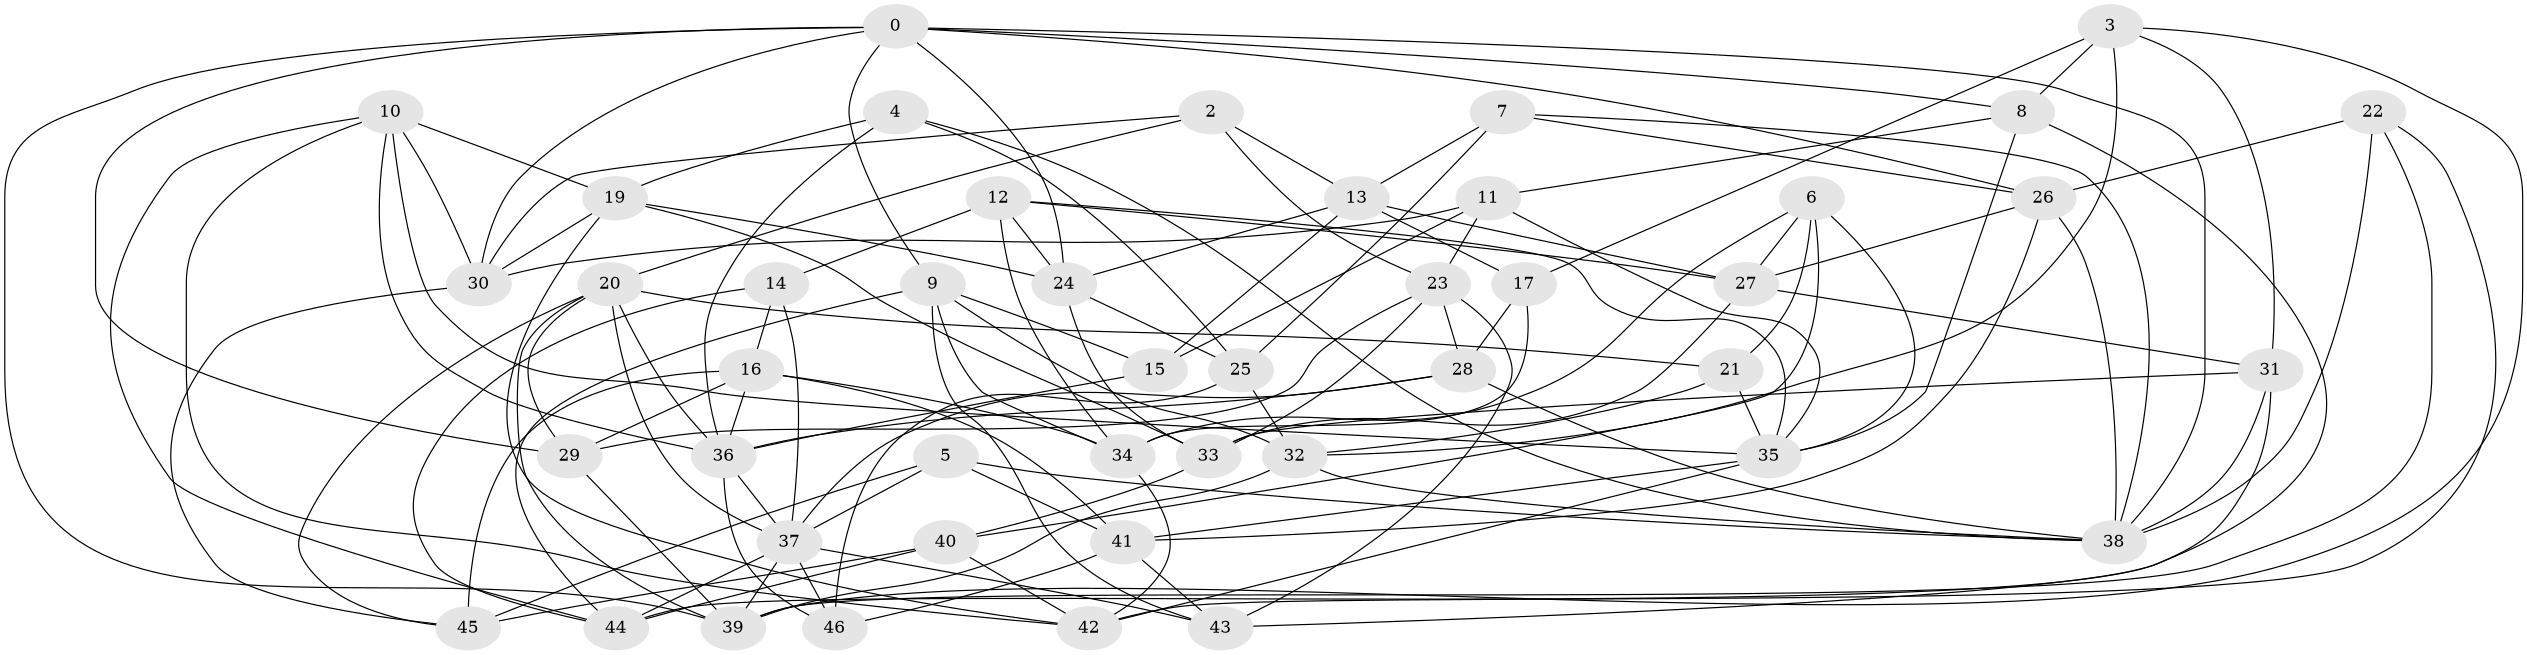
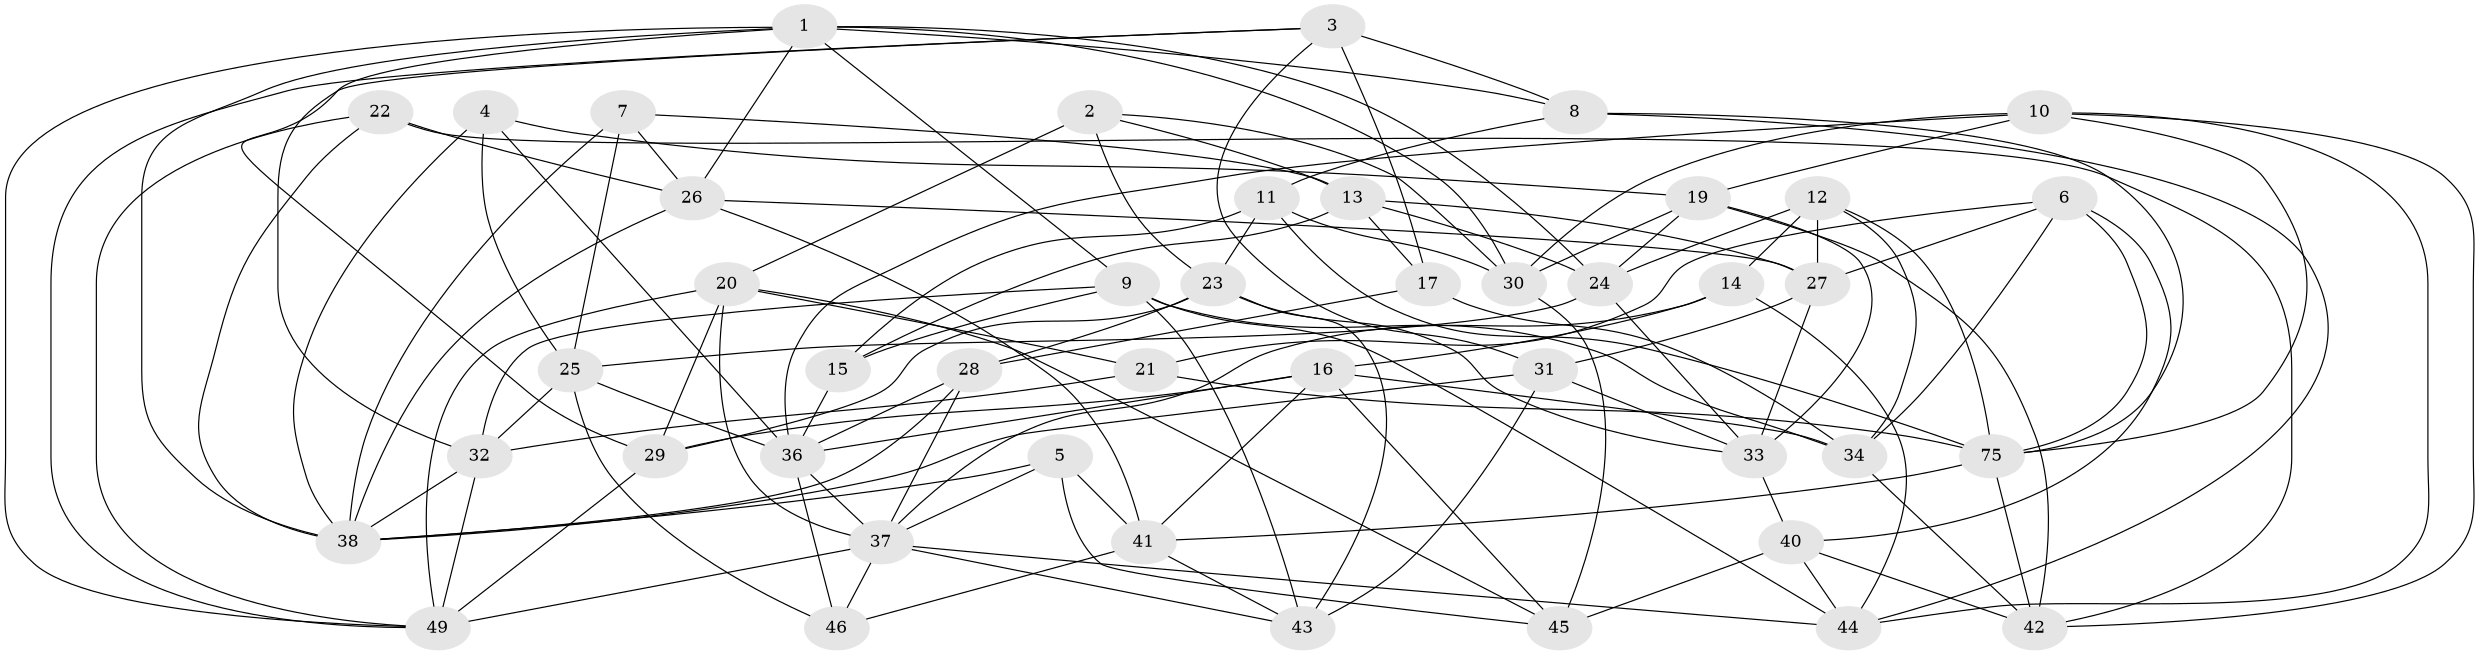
node "0": label "0" -> "1"
edge "20" -- "36": now "25" -- "36"
node "35": label "35" -> "75"
node "39": label "39" -> "49"
